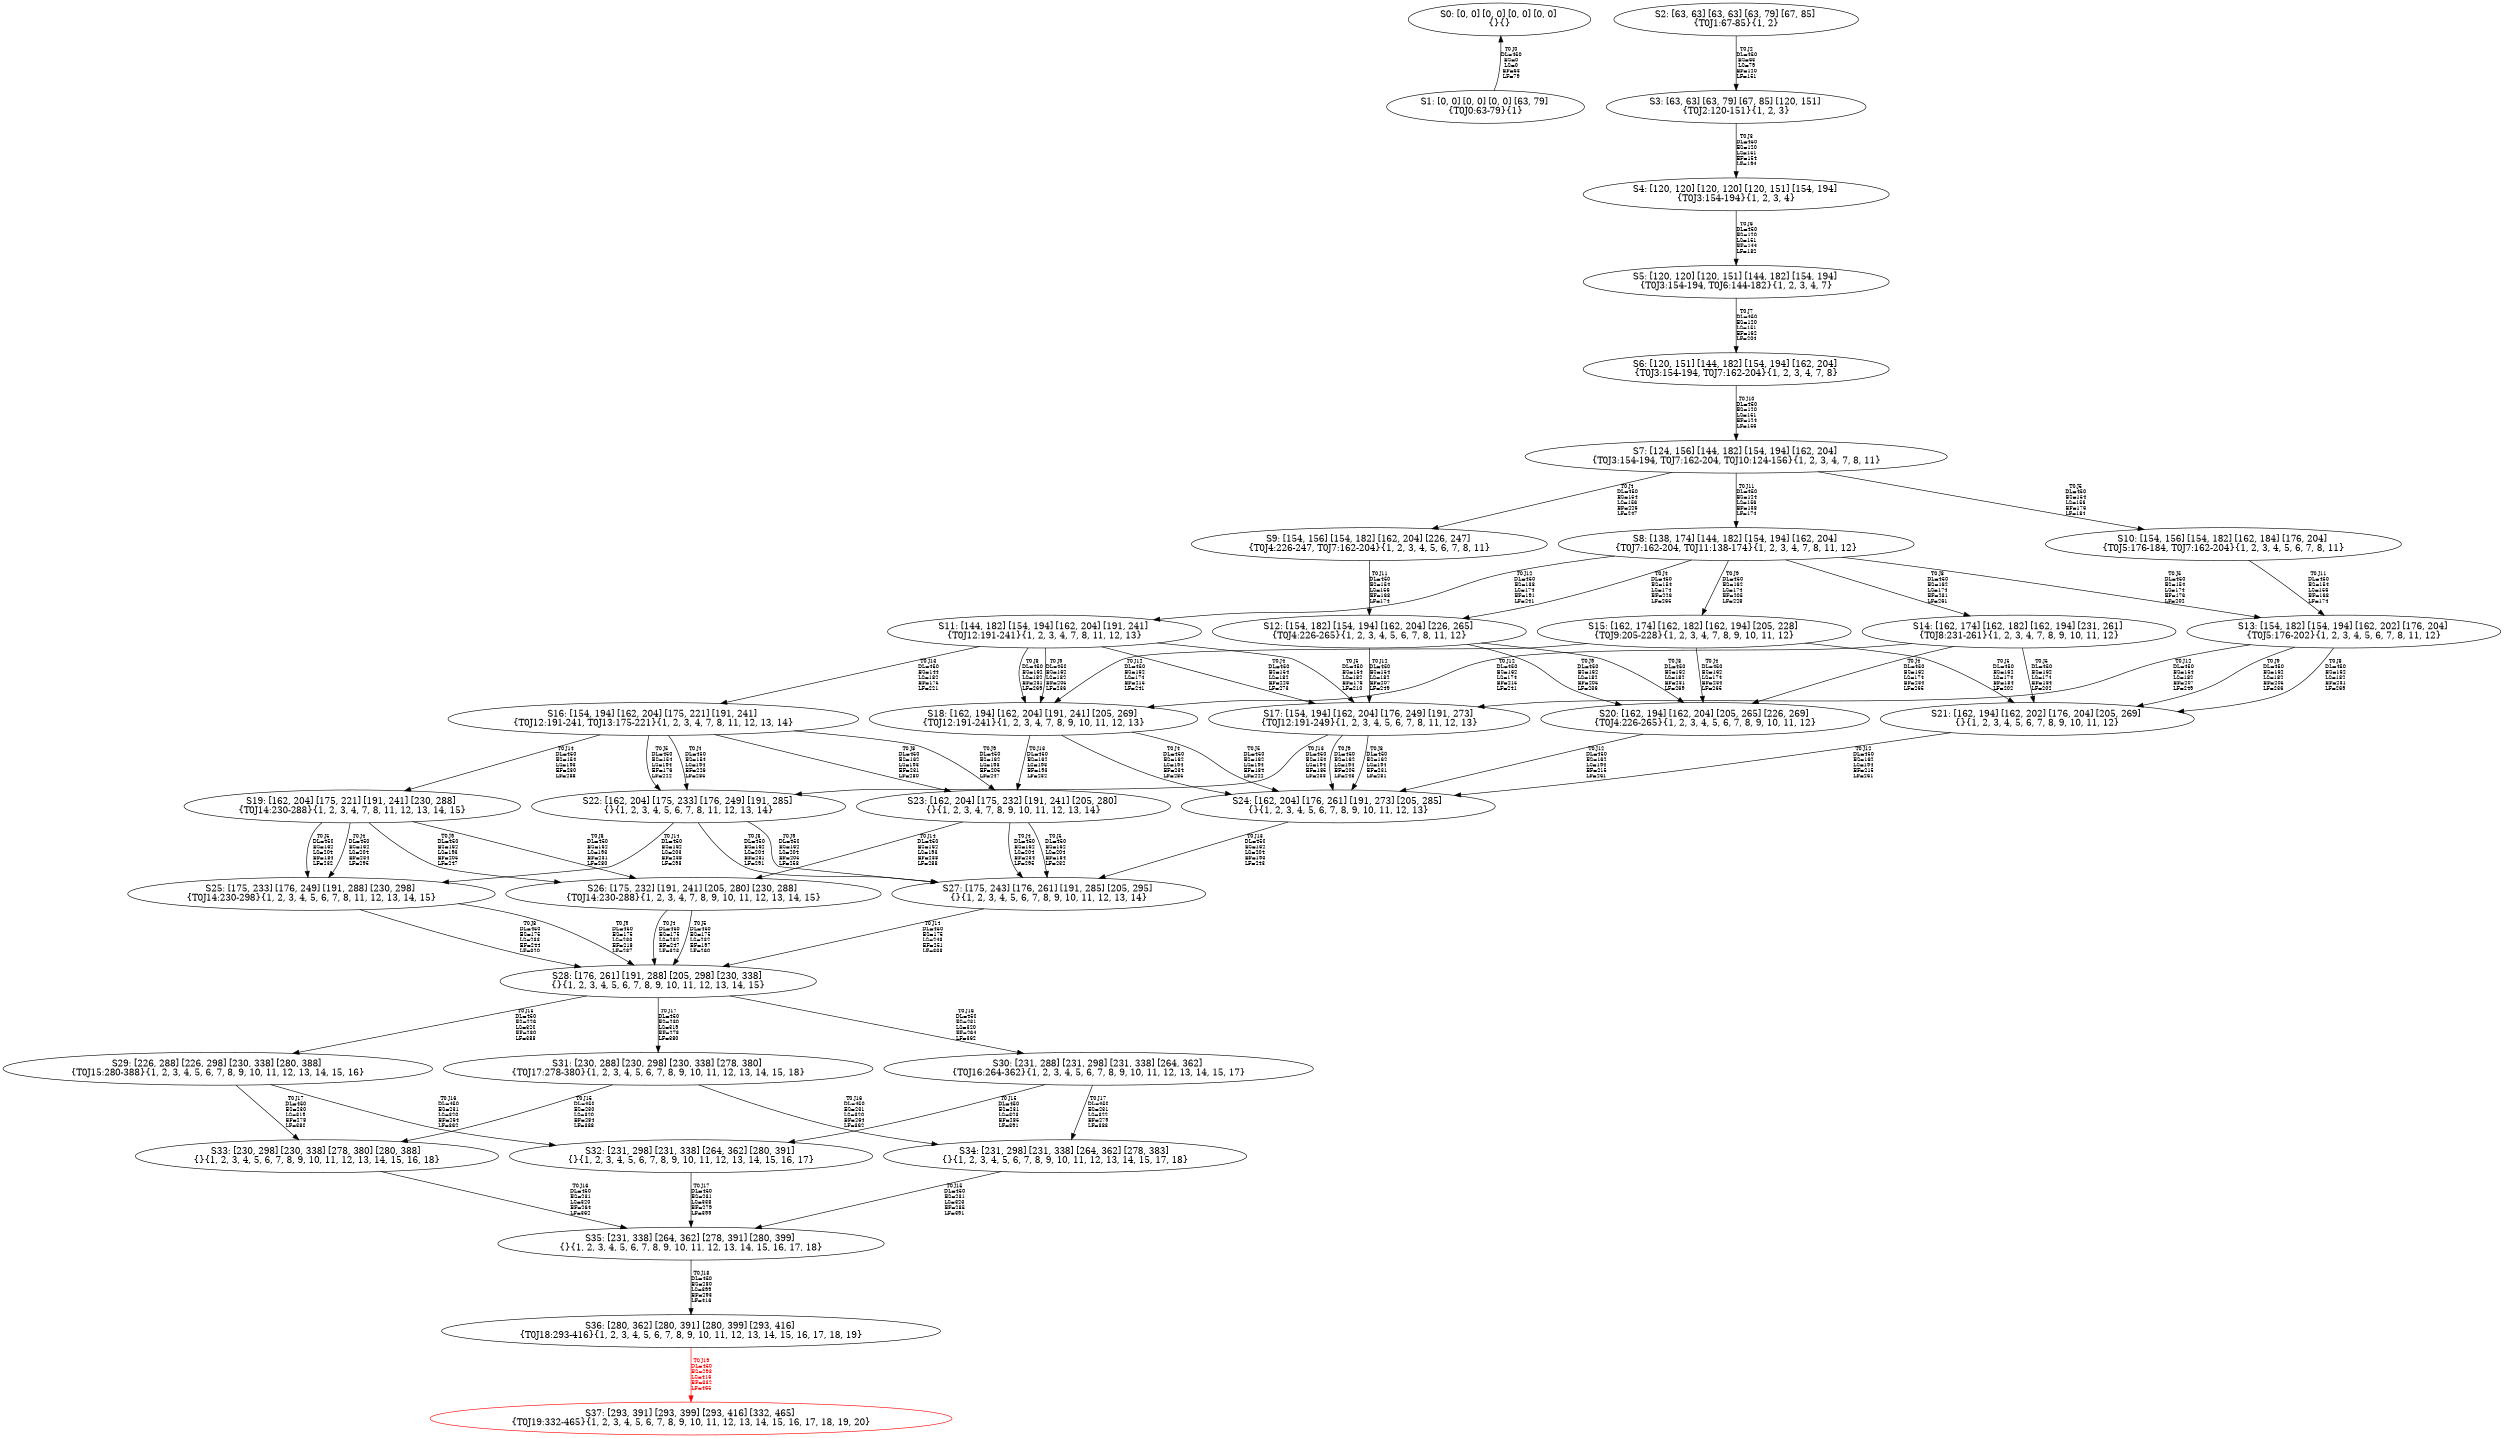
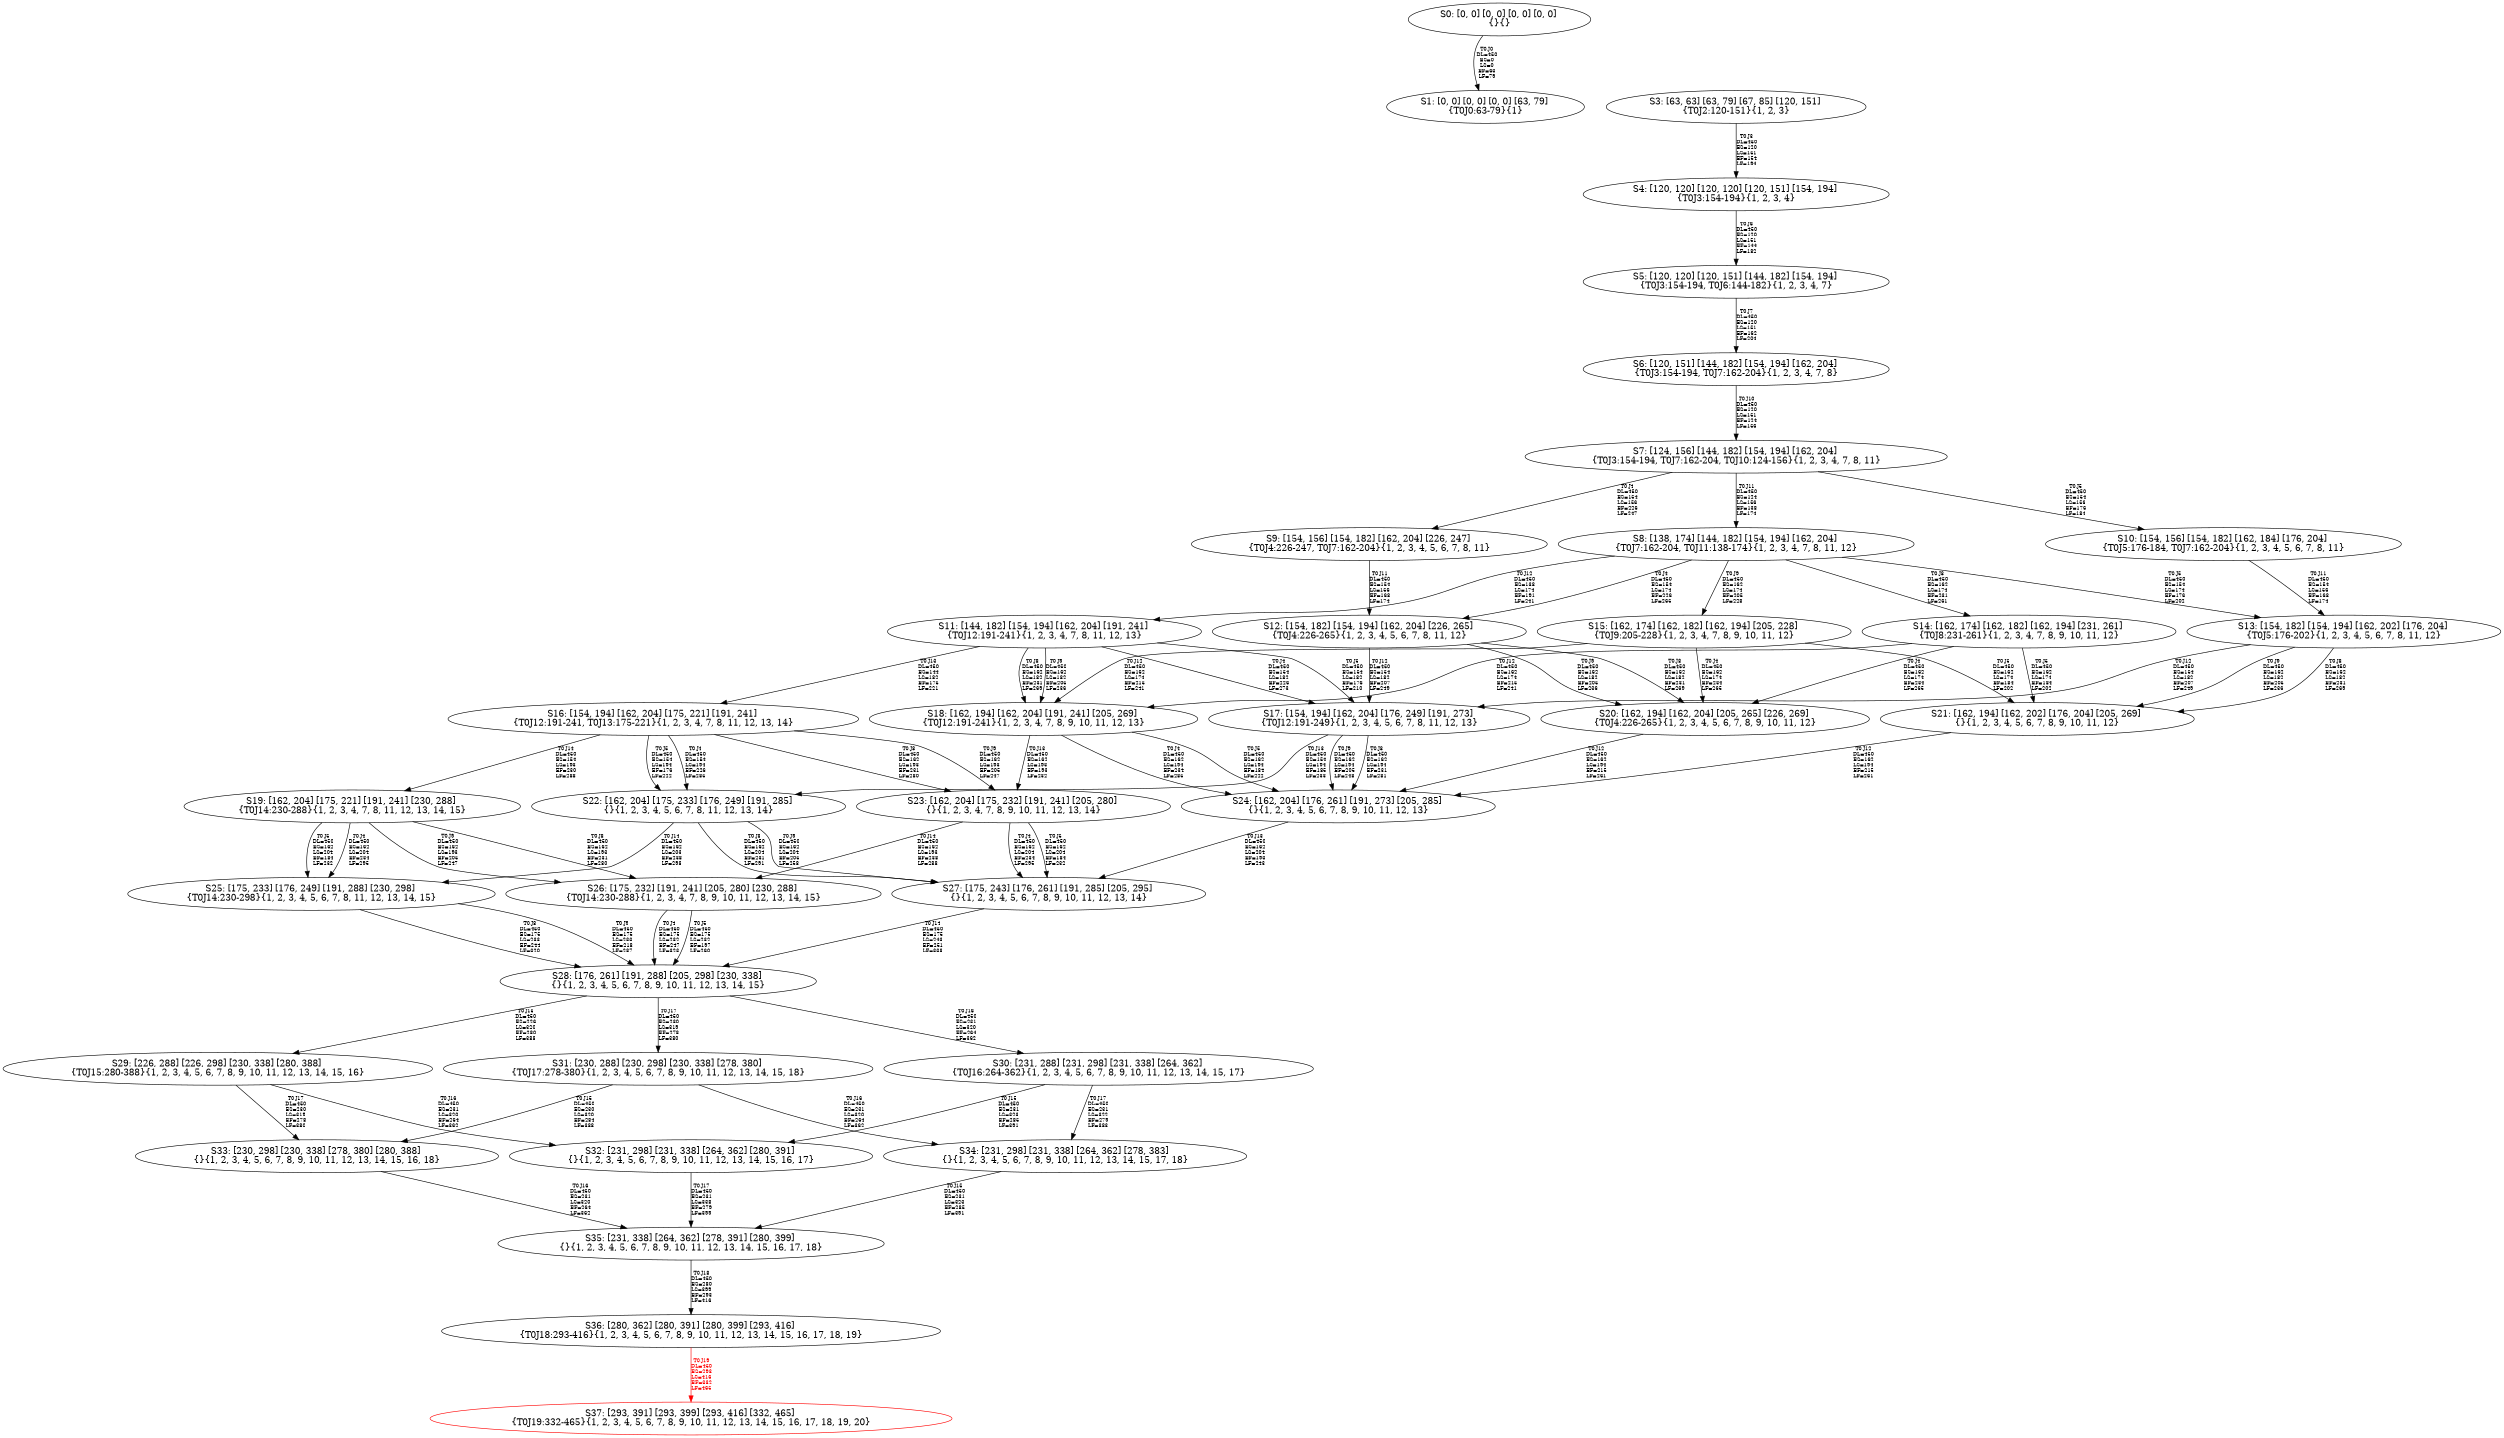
node "S2: [63, 63] [63, 63] [63, 79] [67, 85] {T0J1:67-85}{1, 2}": removed
edge "S1: [0, 0] [0, 0] [0, 0] [63, 79] {T0J0:63-79}{1}" -> "S0: [0, 0] [0, 0] [0, 0] [0, 0] {}{}": reversed
